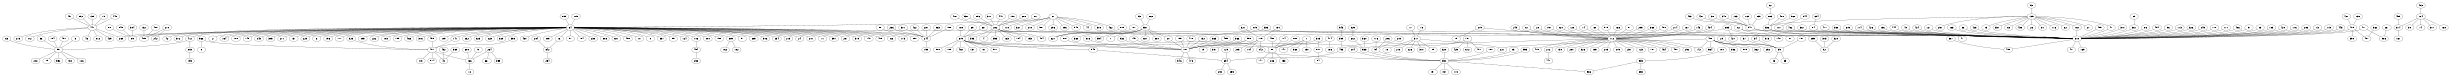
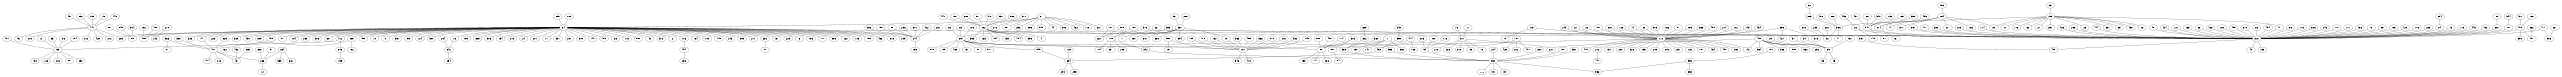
edge "135" -- "160": now "135" -- "30"
node "211": added
edge "64" -- "91": now "232" -- "91"
edge "336" -- "259": now "336" -- "92"
